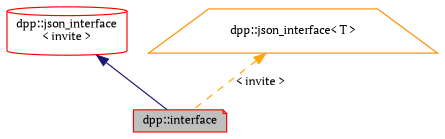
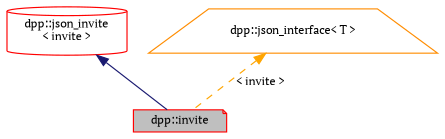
node "dpp::json_interface < invite >": label "dpp::json_interface < invite >" -> "dpp::json_invite < invite >"
node "dpp::interface": label "dpp::interface" -> "dpp::invite"
